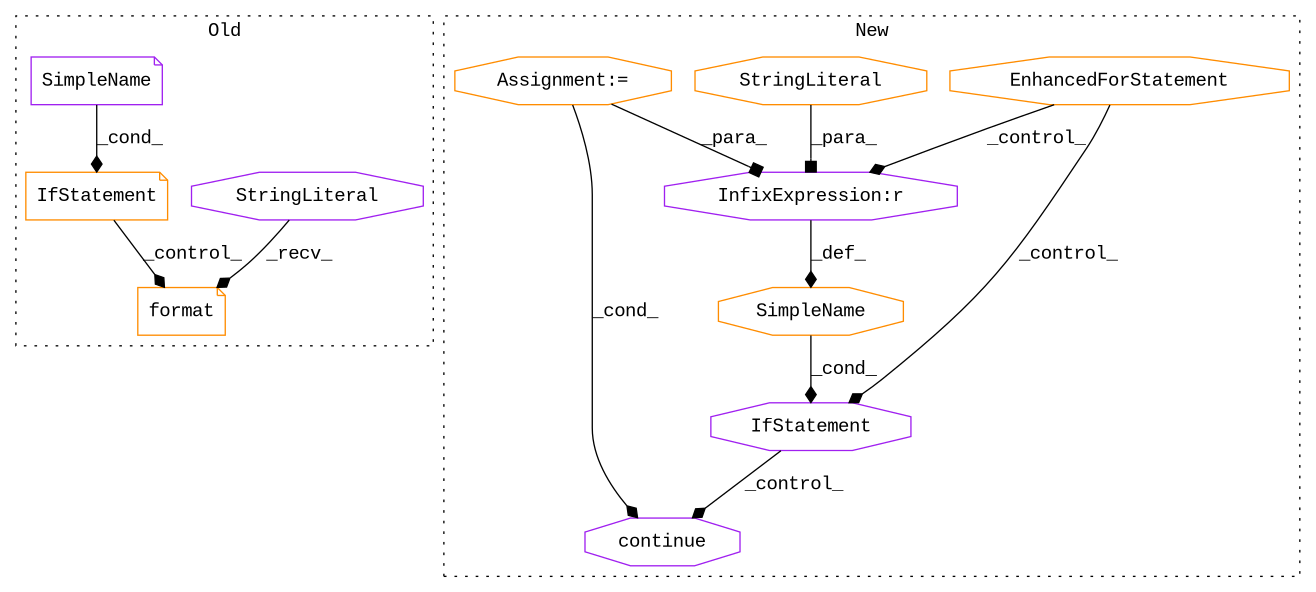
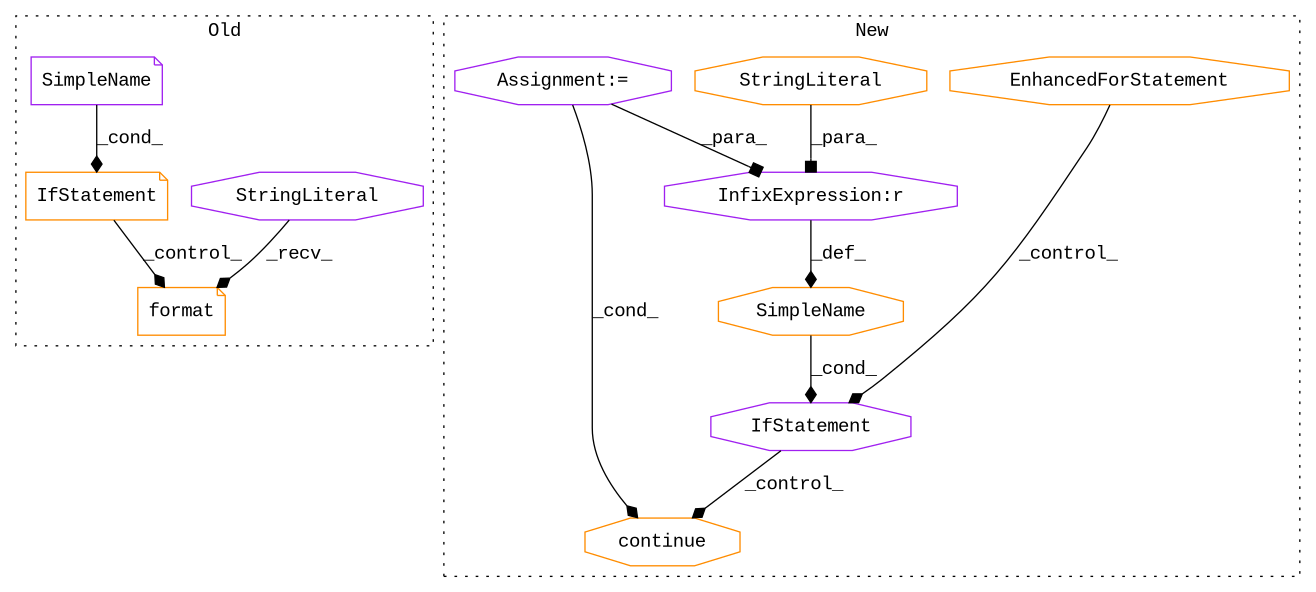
node "Assignment:=": color darkorange -> purple
edge "EnhancedForStatement" -> "InfixExpression:r": removed, label "_control_"
node "continue": color purple -> darkorange
